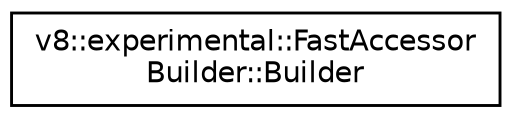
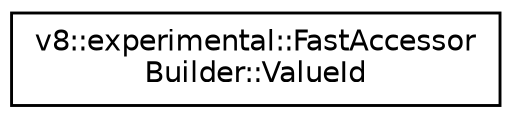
node "v8::experimental::FastAccessor Builder::Builder": label "v8::experimental::FastAccessor Builder::Builder" -> "v8::experimental::FastAccessor Builder::ValueId"
